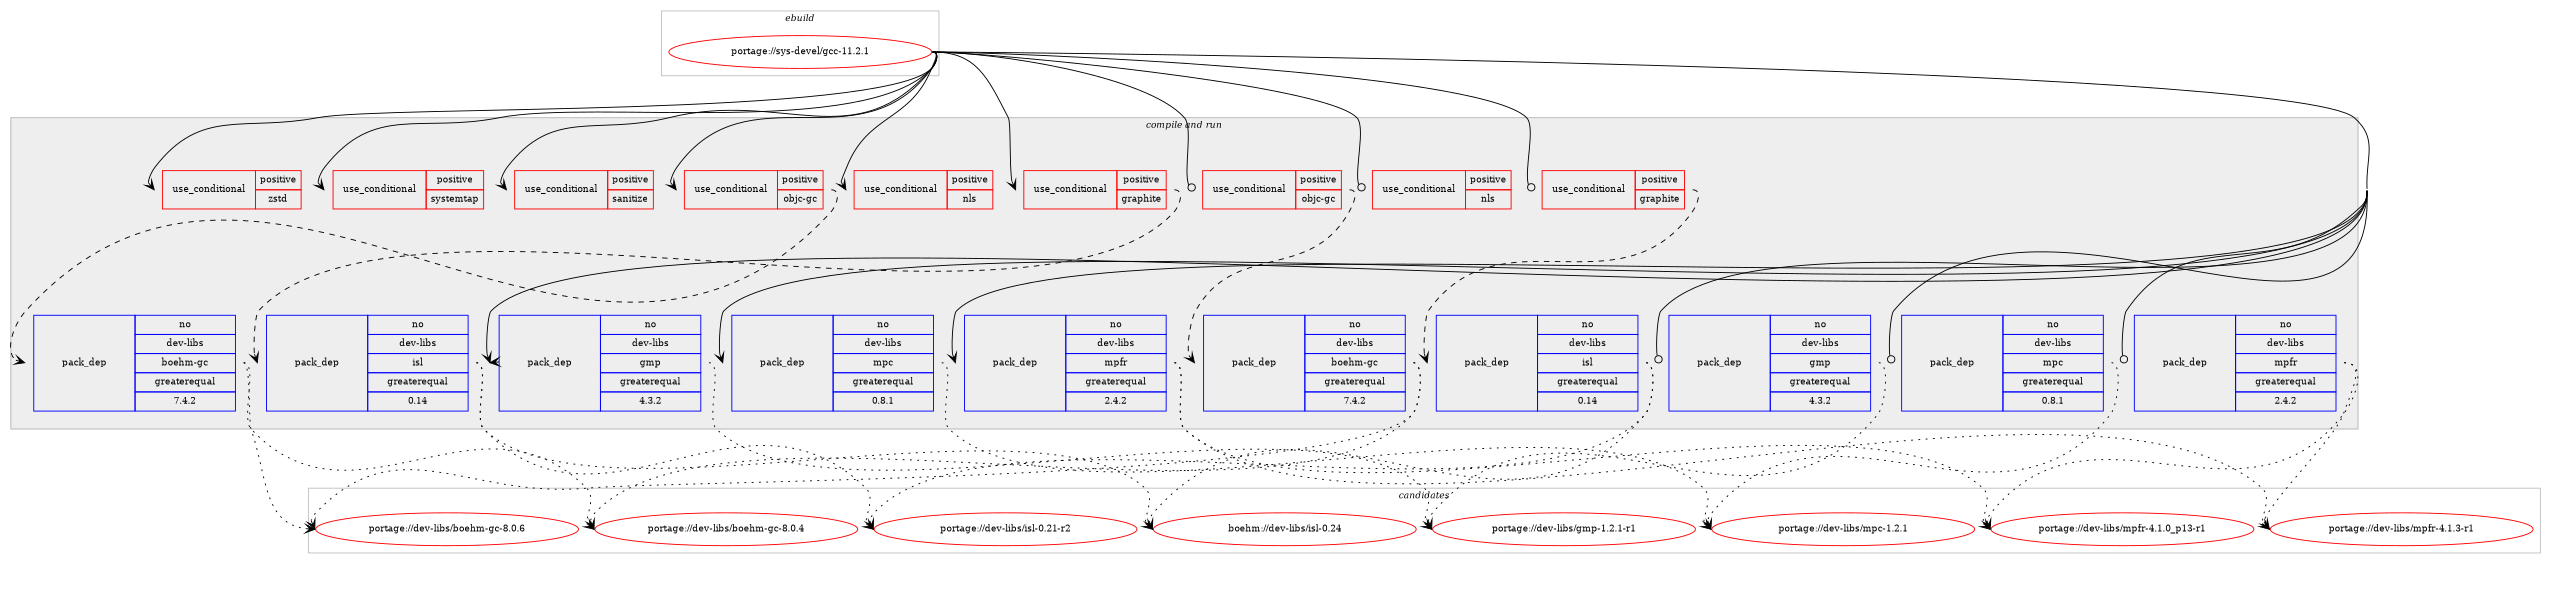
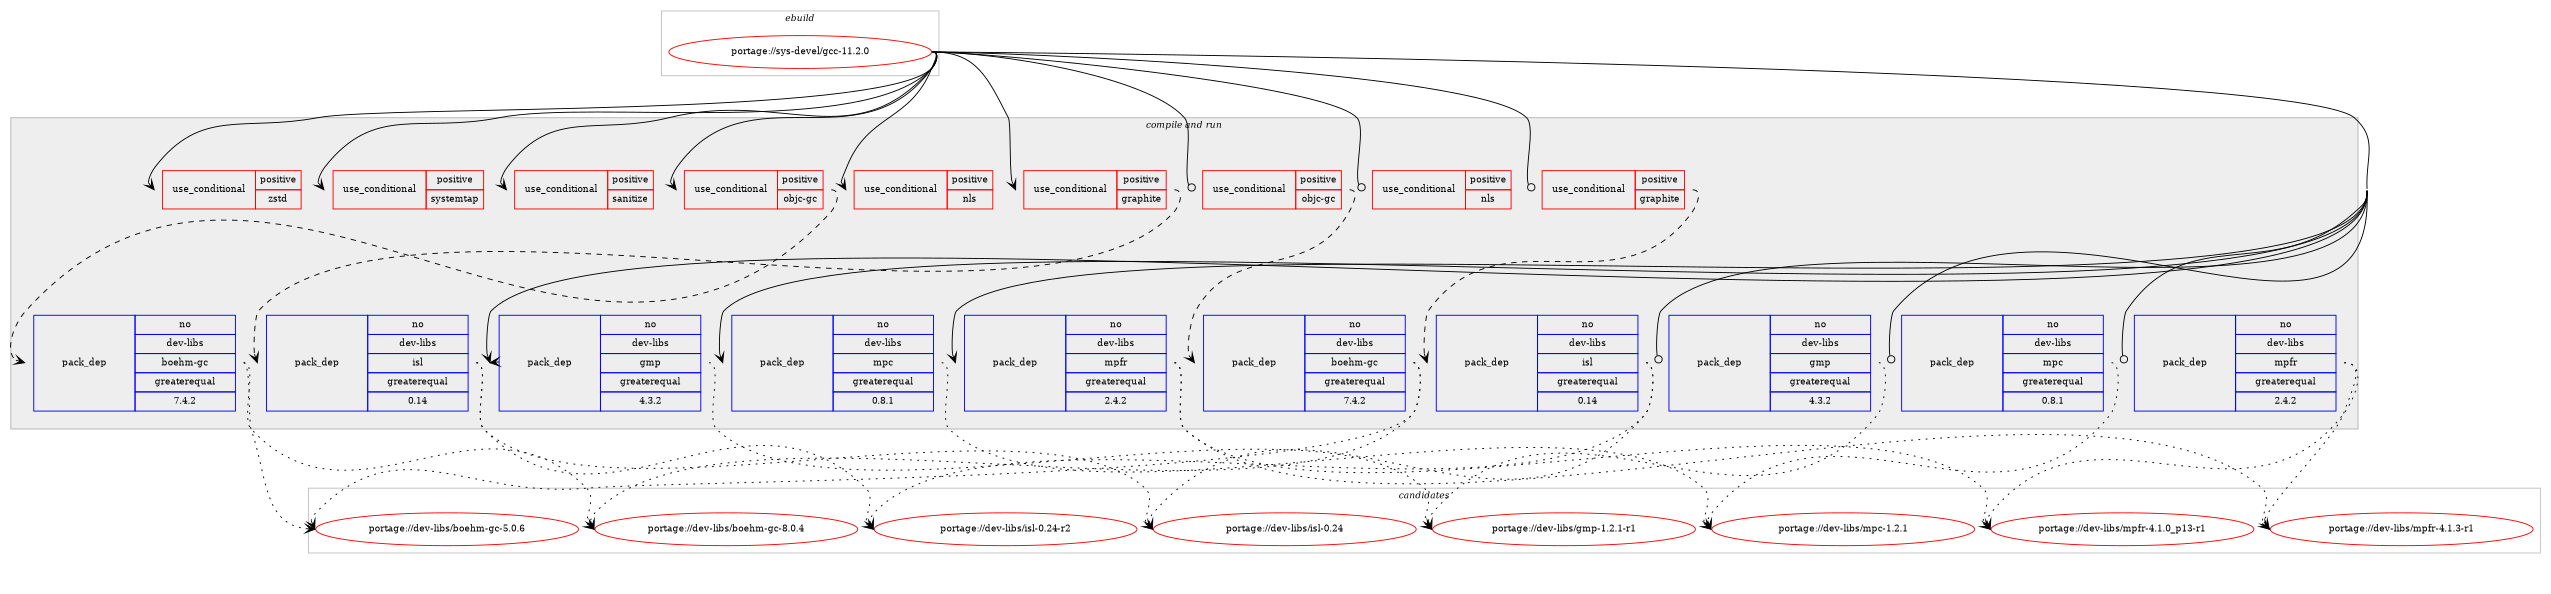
node "portage://sys-devel/gcc-11.2.1": label "portage://sys-devel/gcc-11.2.1" -> "portage://sys-devel/gcc-11.2.0"
node "portage://dev-libs/boehm-gc-8.0.6": label "portage://dev-libs/boehm-gc-8.0.6" -> "portage://dev-libs/boehm-gc-5.0.6"
node "portage://dev-libs/isl-0.21-r2": label "portage://dev-libs/isl-0.21-r2" -> "portage://dev-libs/isl-0.24-r2"
node "boehm://dev-libs/isl-0.24": label "boehm://dev-libs/isl-0.24" -> "portage://dev-libs/isl-0.24"
